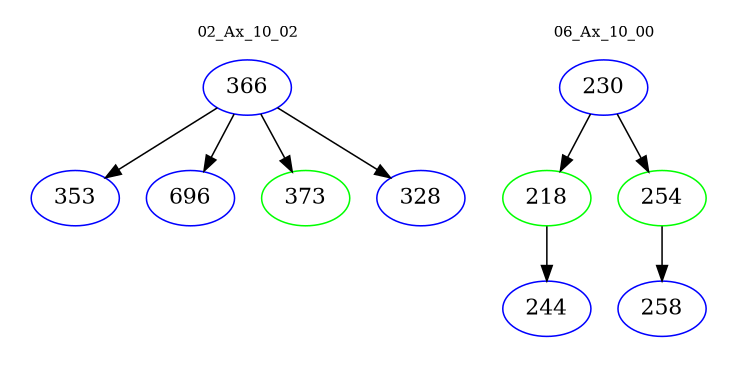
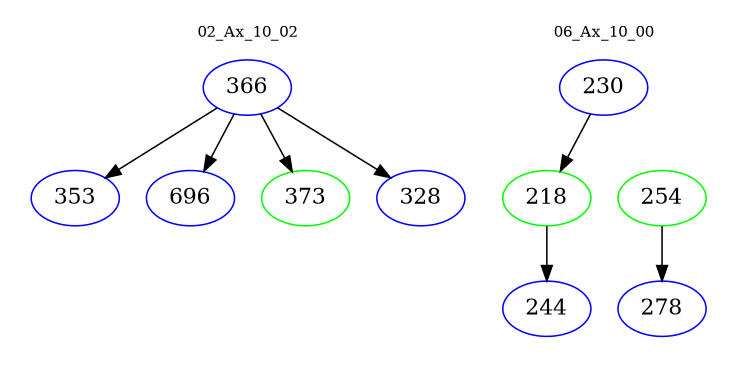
edge "230" -> "254": removed
node "258": label "258" -> "278"
